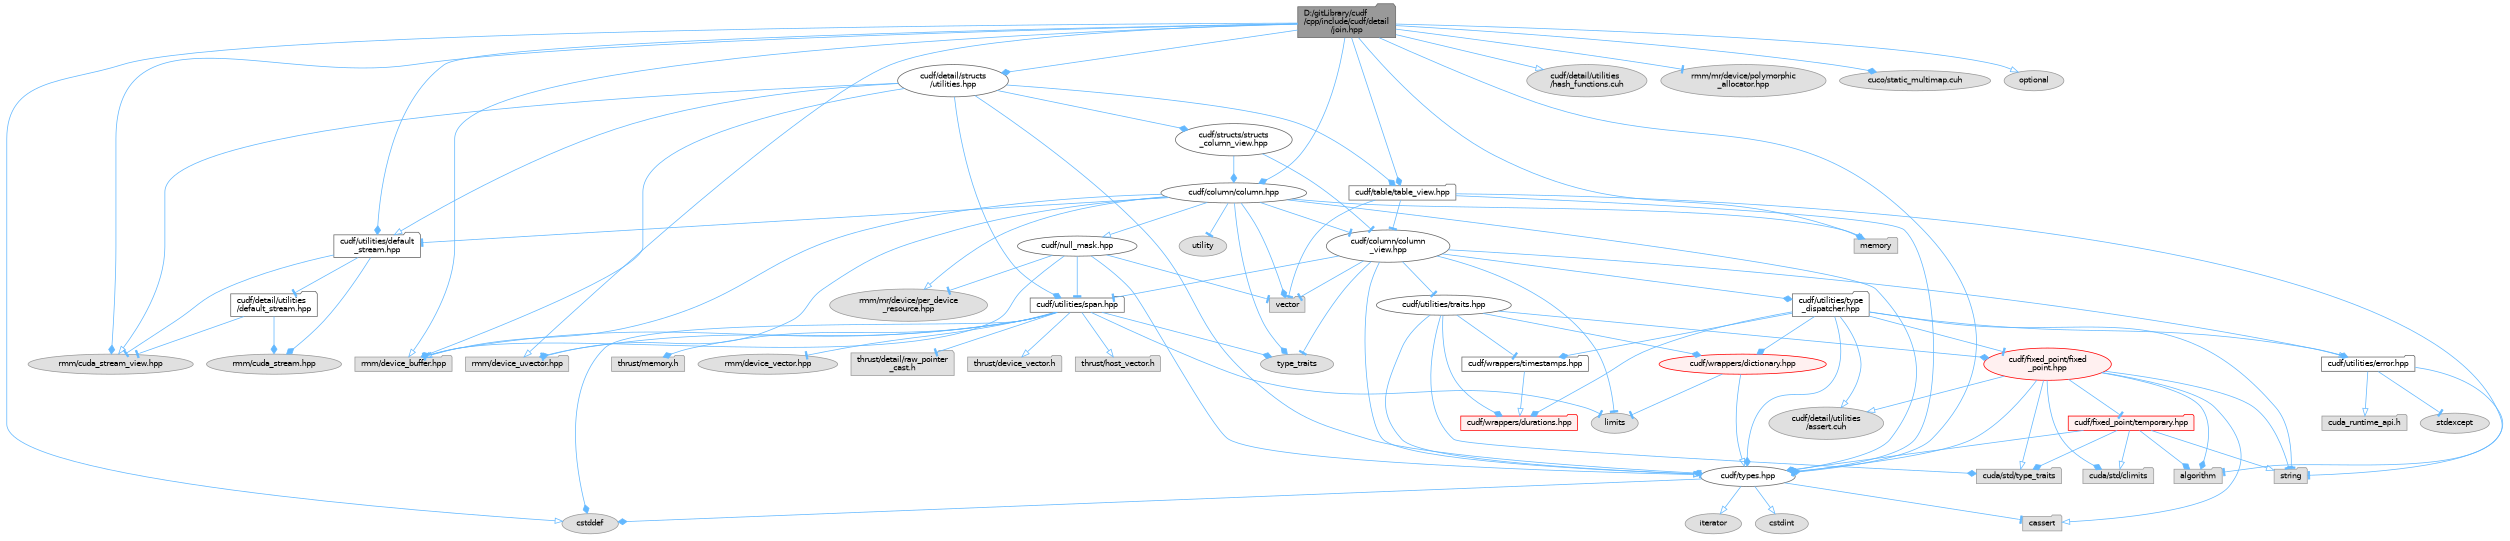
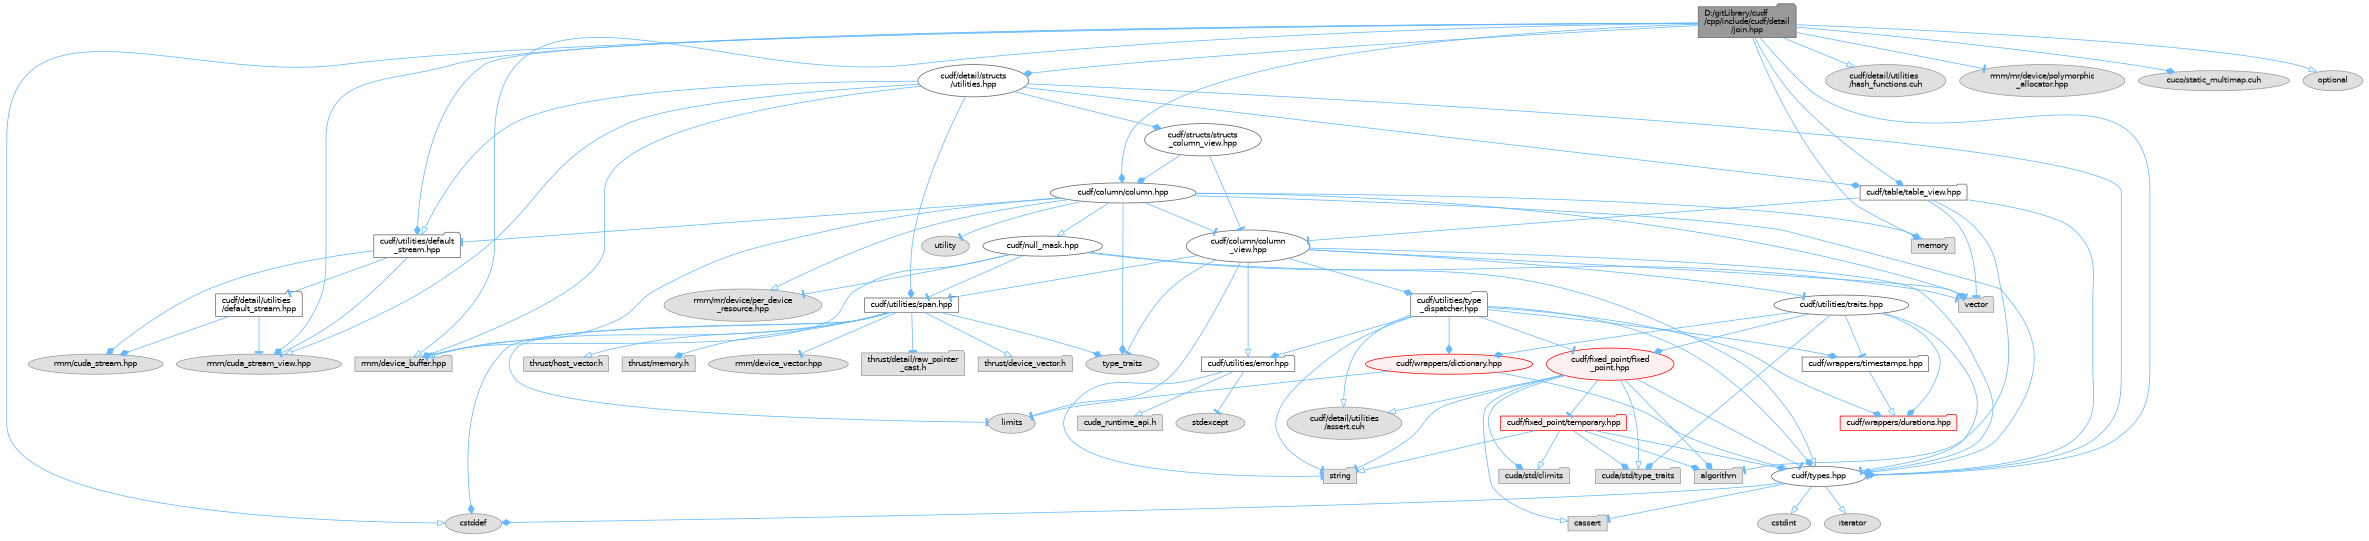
node "rmm/device_uvector.hpp": removed
